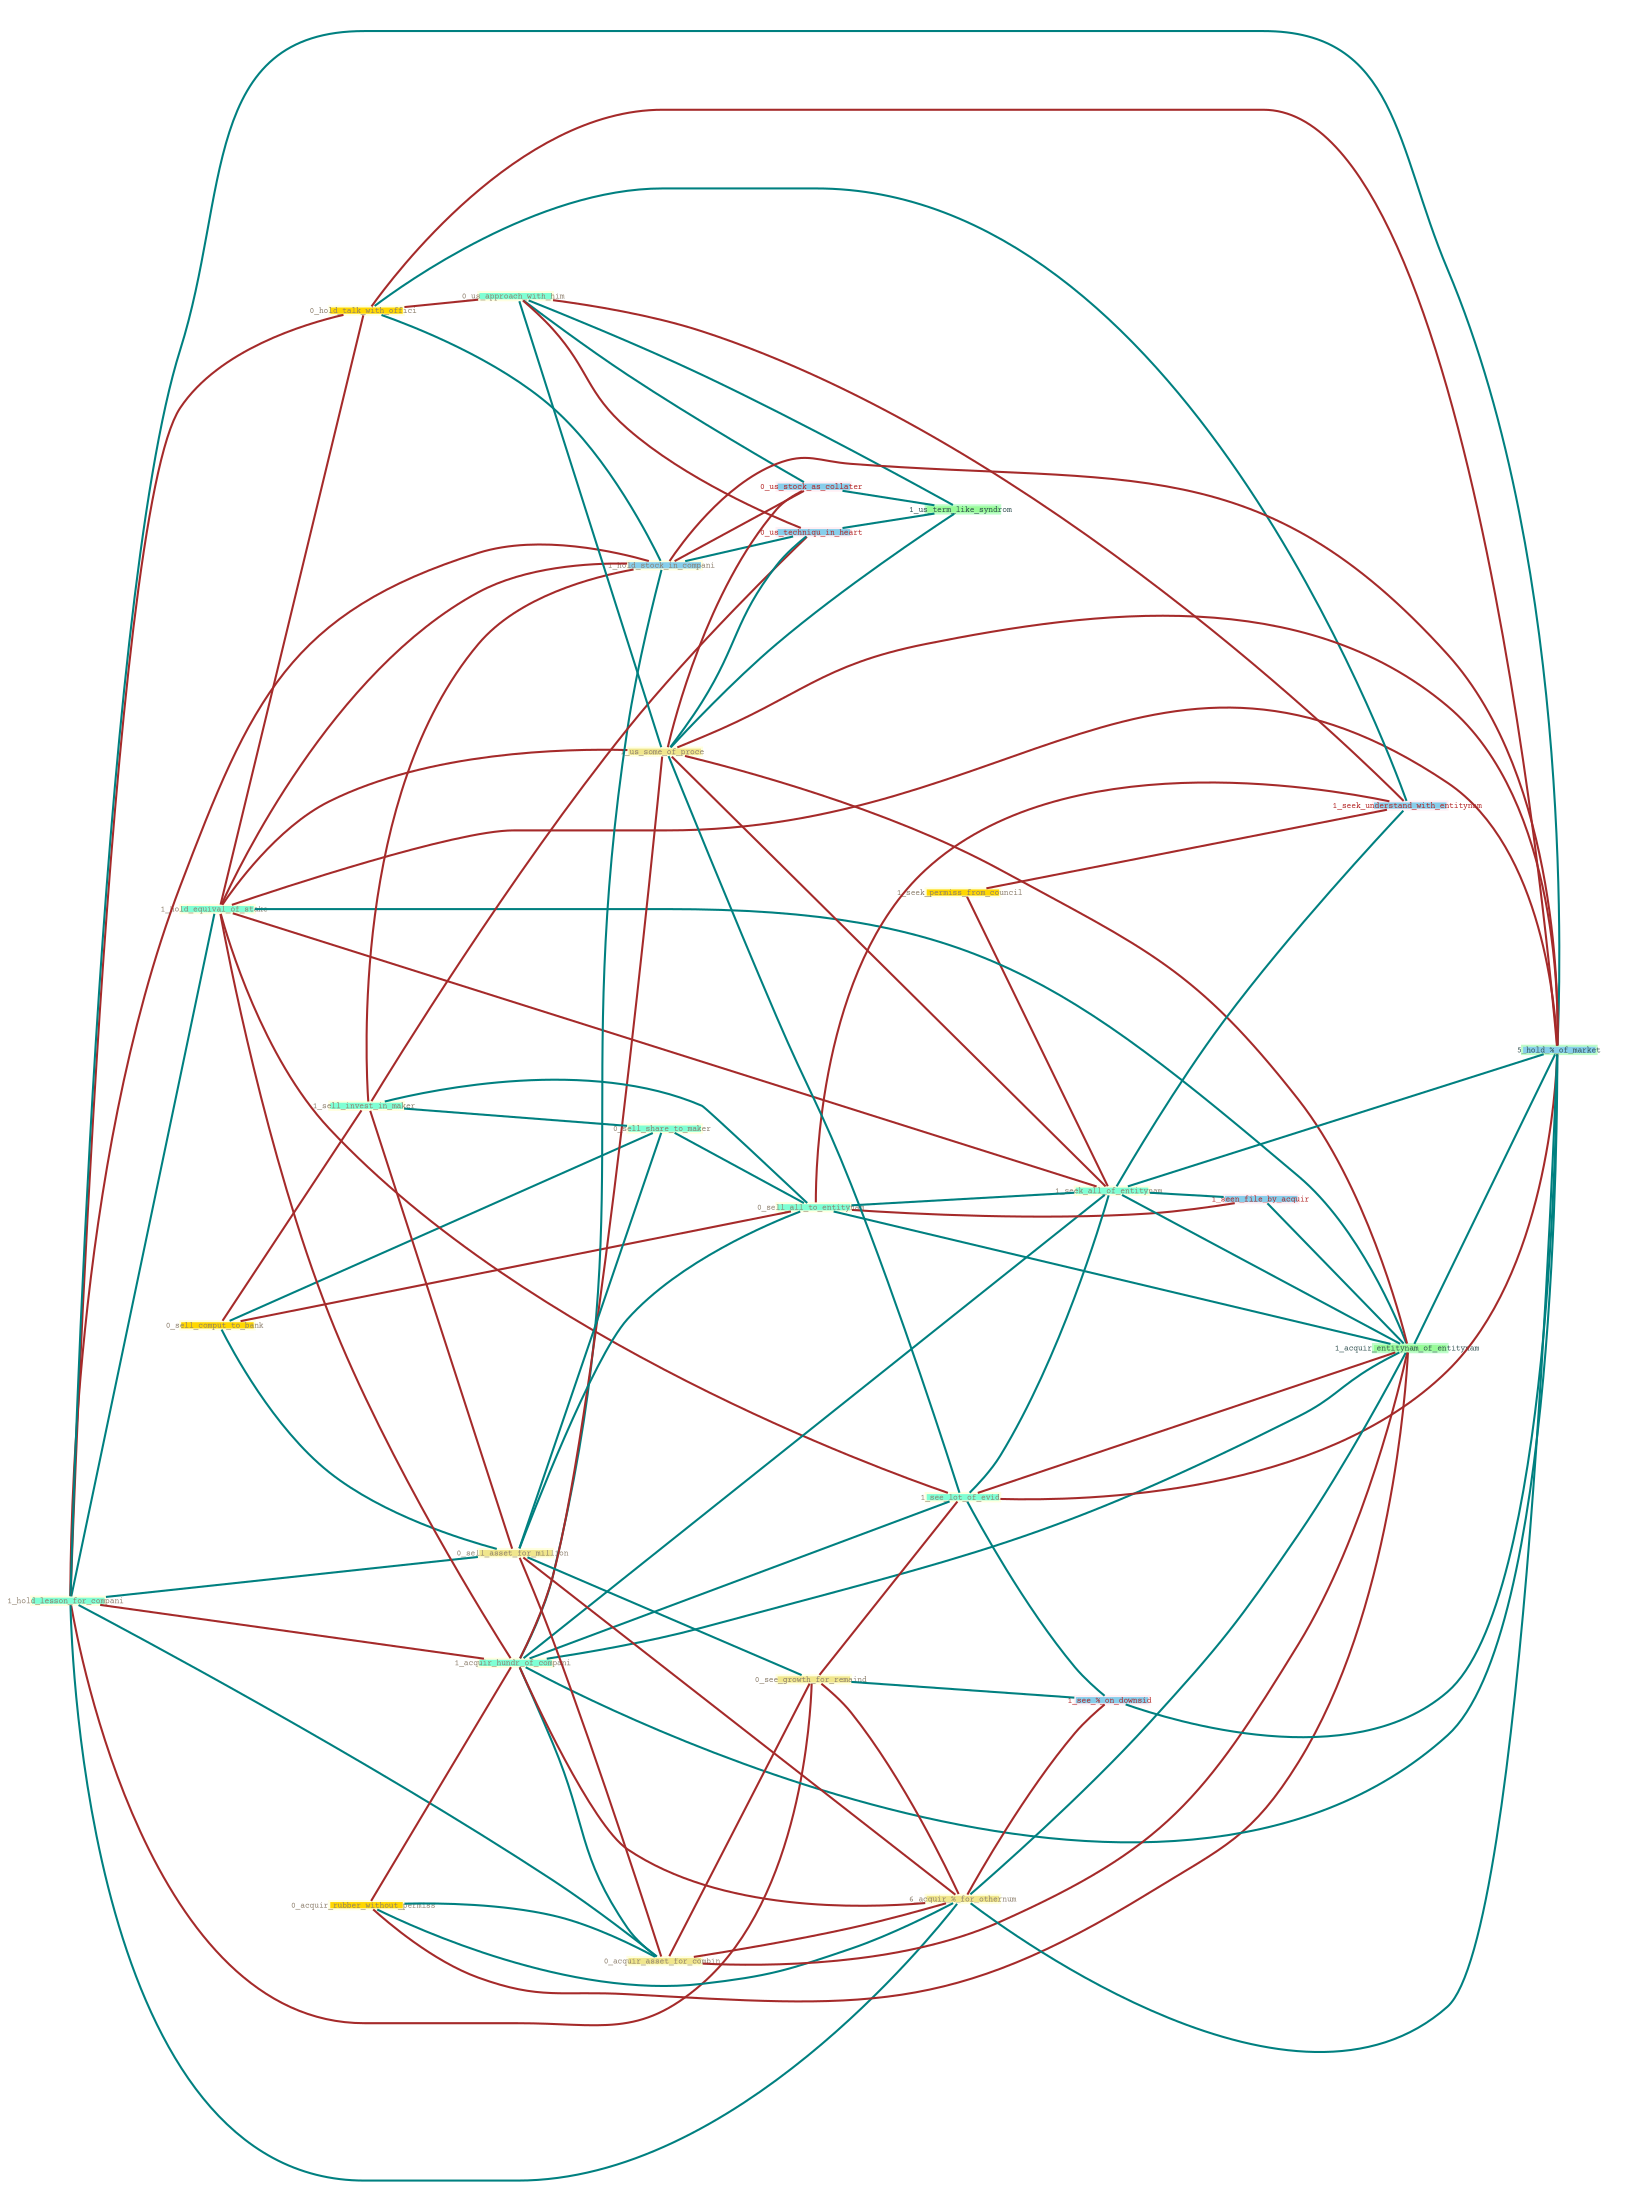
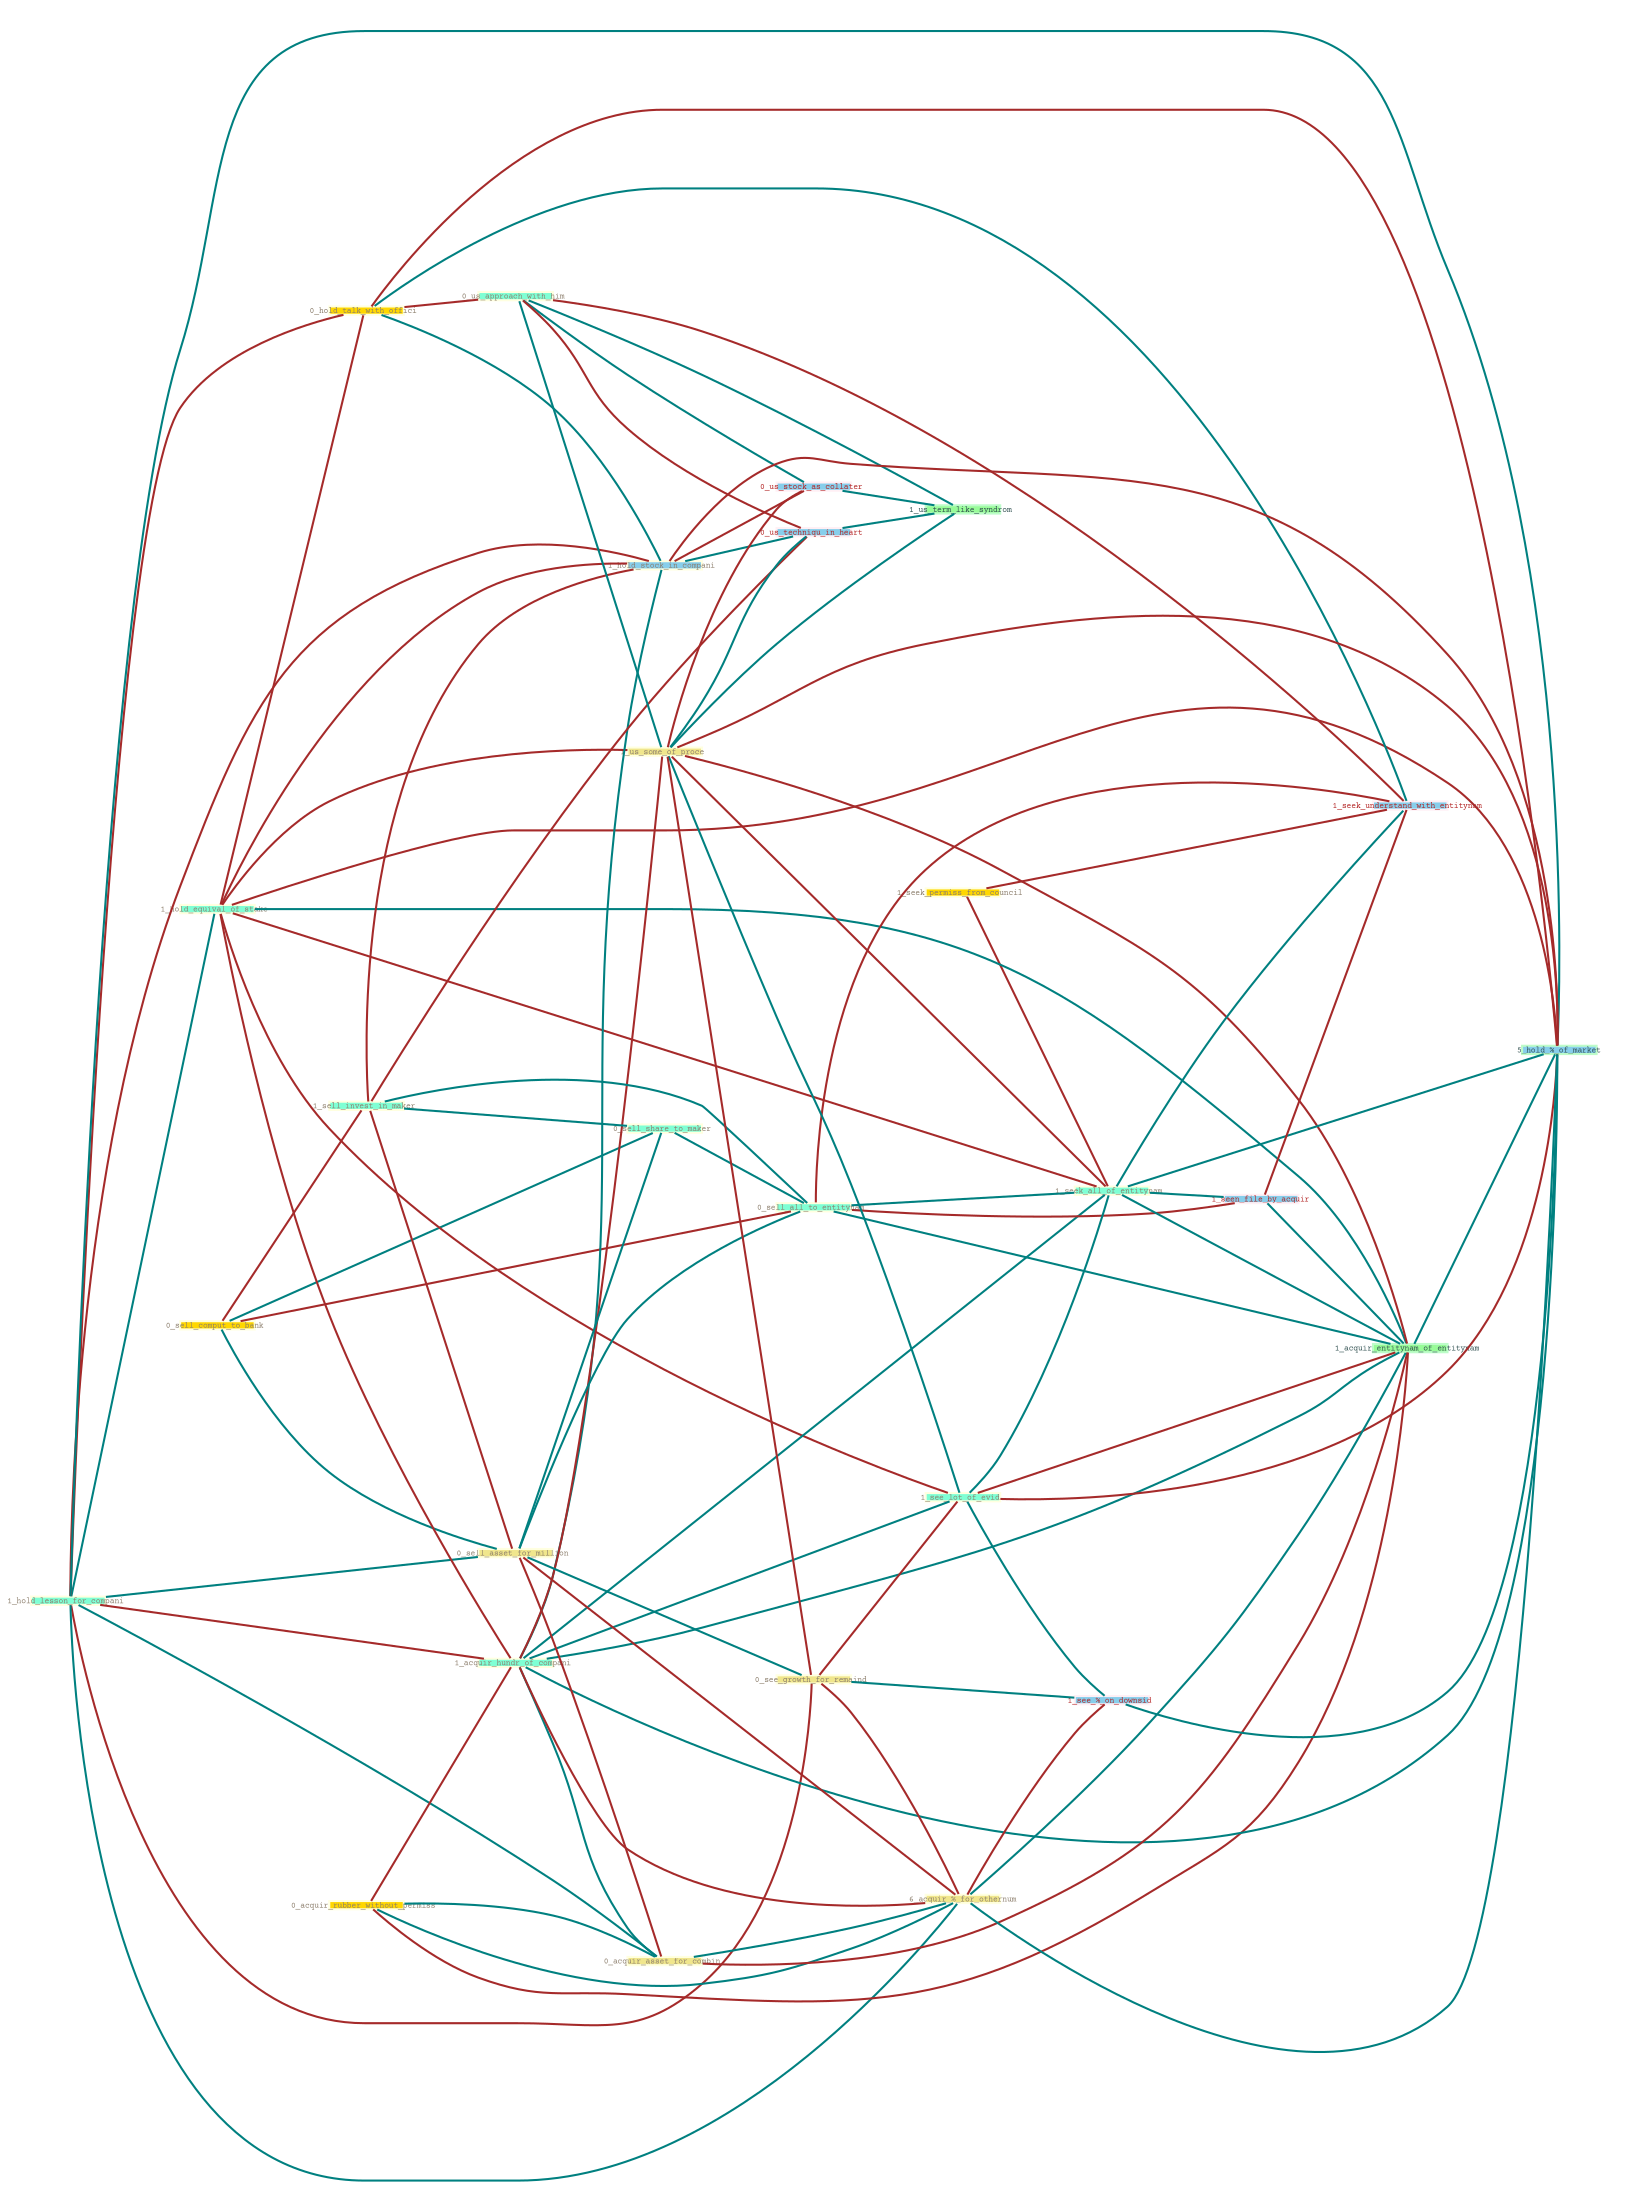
edge "1_seek_understand_with_entitynam" -- "1_seen_file_by_acquir": added
edge "0_see_growth_for_remaind" -- "0_acquir_asset_for_combin": now "0_see_growth_for_remaind" -- "1_us_some_of_proce"
edge "6_acquir_%_for_othernum" -- "0_acquir_asset_for_combin": color brown -> teal
